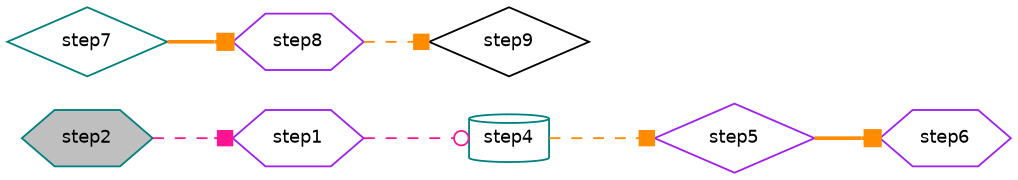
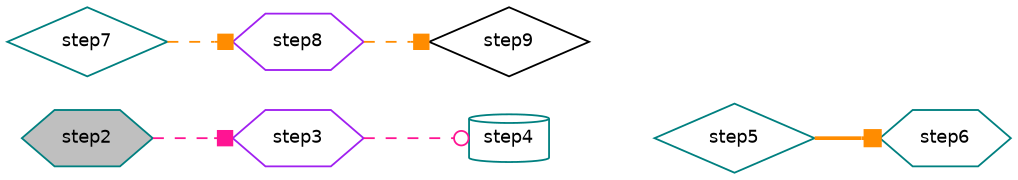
edge "step7" -> "step8": style bold -> dashed
node "step1": label "step1" -> "step3"
edge "step4" -> "step5": removed
node "step5": color purple -> teal
node "step6": color purple -> teal
